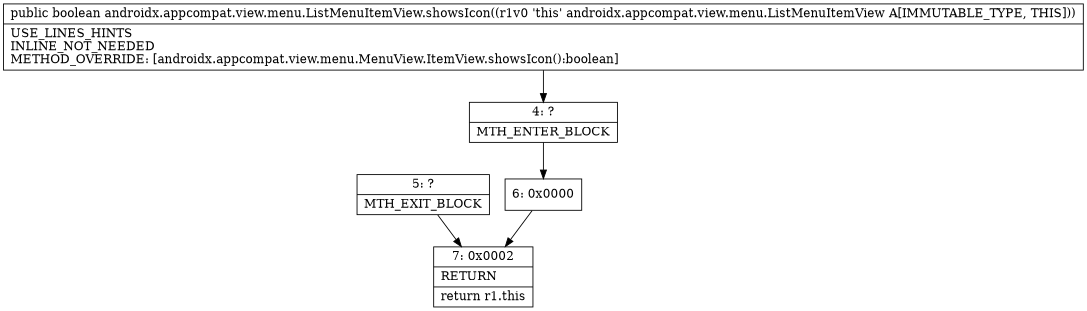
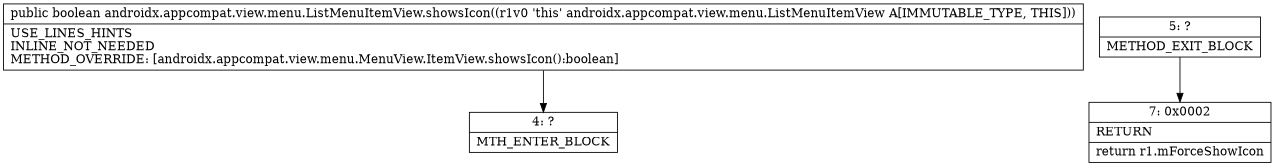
node "6: 0x0000": removed
node "5: ?": text "MTH_EXIT_BLOCK" -> "METHOD_EXIT_BLOCK"
node "7: 0x0002": text "return r1.this" -> "return r1.mForceShowIcon"
